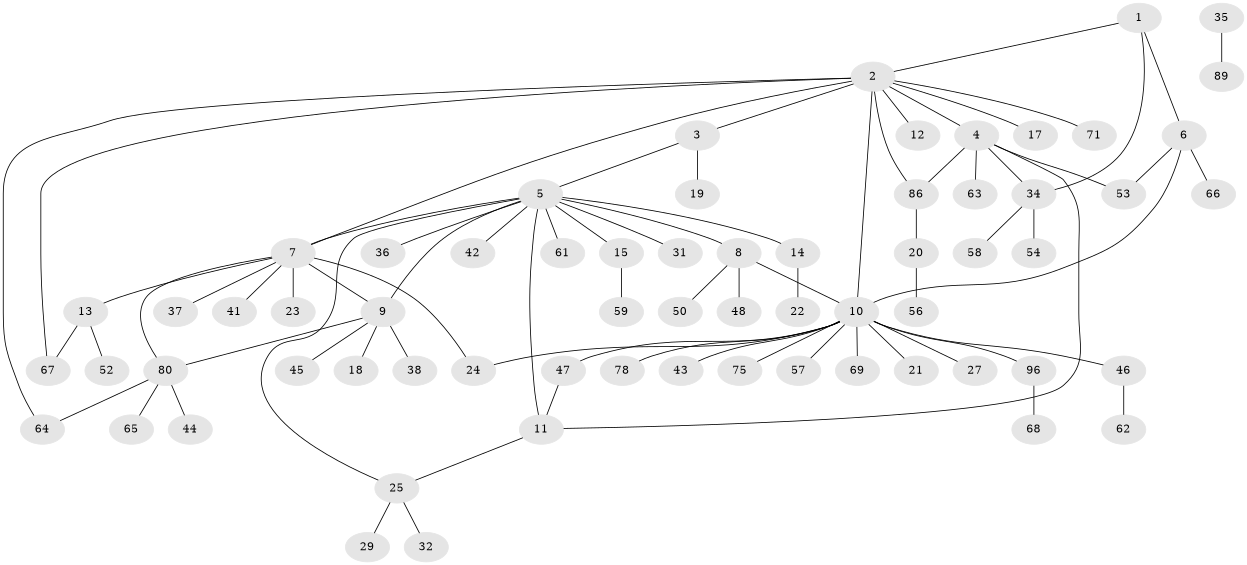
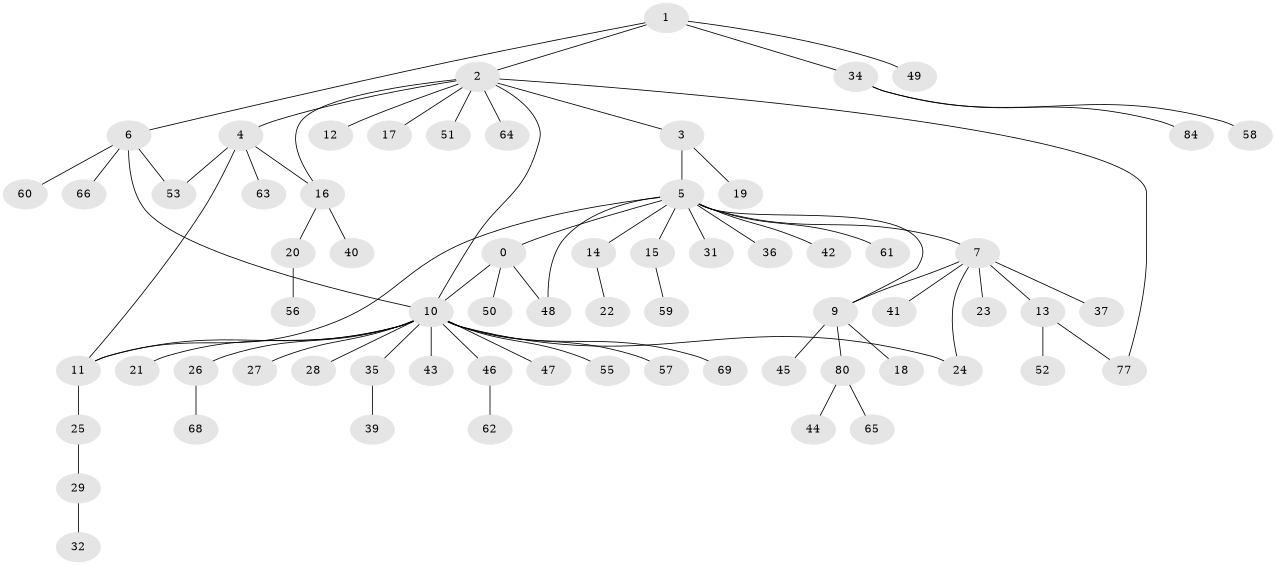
node "49": added
node "89": label "89" -> "39"
node "71": label "71" -> "51"
edge "2" -- "7": removed
edge "4" -- "34": removed
node "60": added
node "86": label "86" -> "16"
node "40": added
node "8": label "8" -> "0"
node "54": label "54" -> "84"
edge "7" -- "80": removed
edge "5" -- "25": now "5" -- "48"
edge "10" -- "35": added
node "67": label "67" -> "77"
node "38": removed
node "78": label "78" -> "28"
node "75": label "75" -> "55"
node "96": label "96" -> "26"
edge "80" -- "64": removed
edge "47" -- "11": now "10" -- "11"
edge "25" -- "32": now "29" -- "32"
